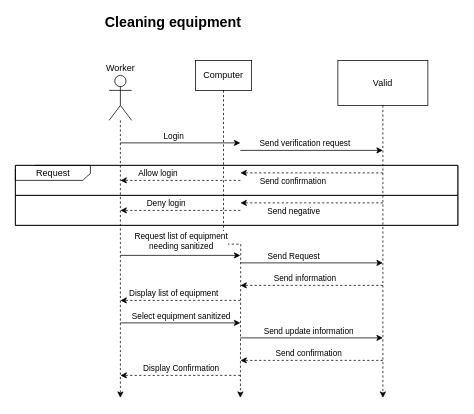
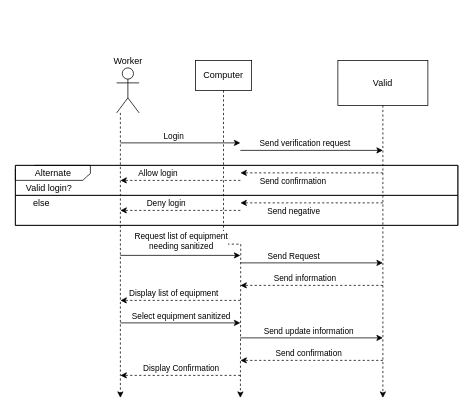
node "Cleaning equipment": removed
node "Worker": moved (120, 98) -> (128, 90)
node "Request": label "Request" -> "Alternate"
node "Valid login?": added
node "else": added
